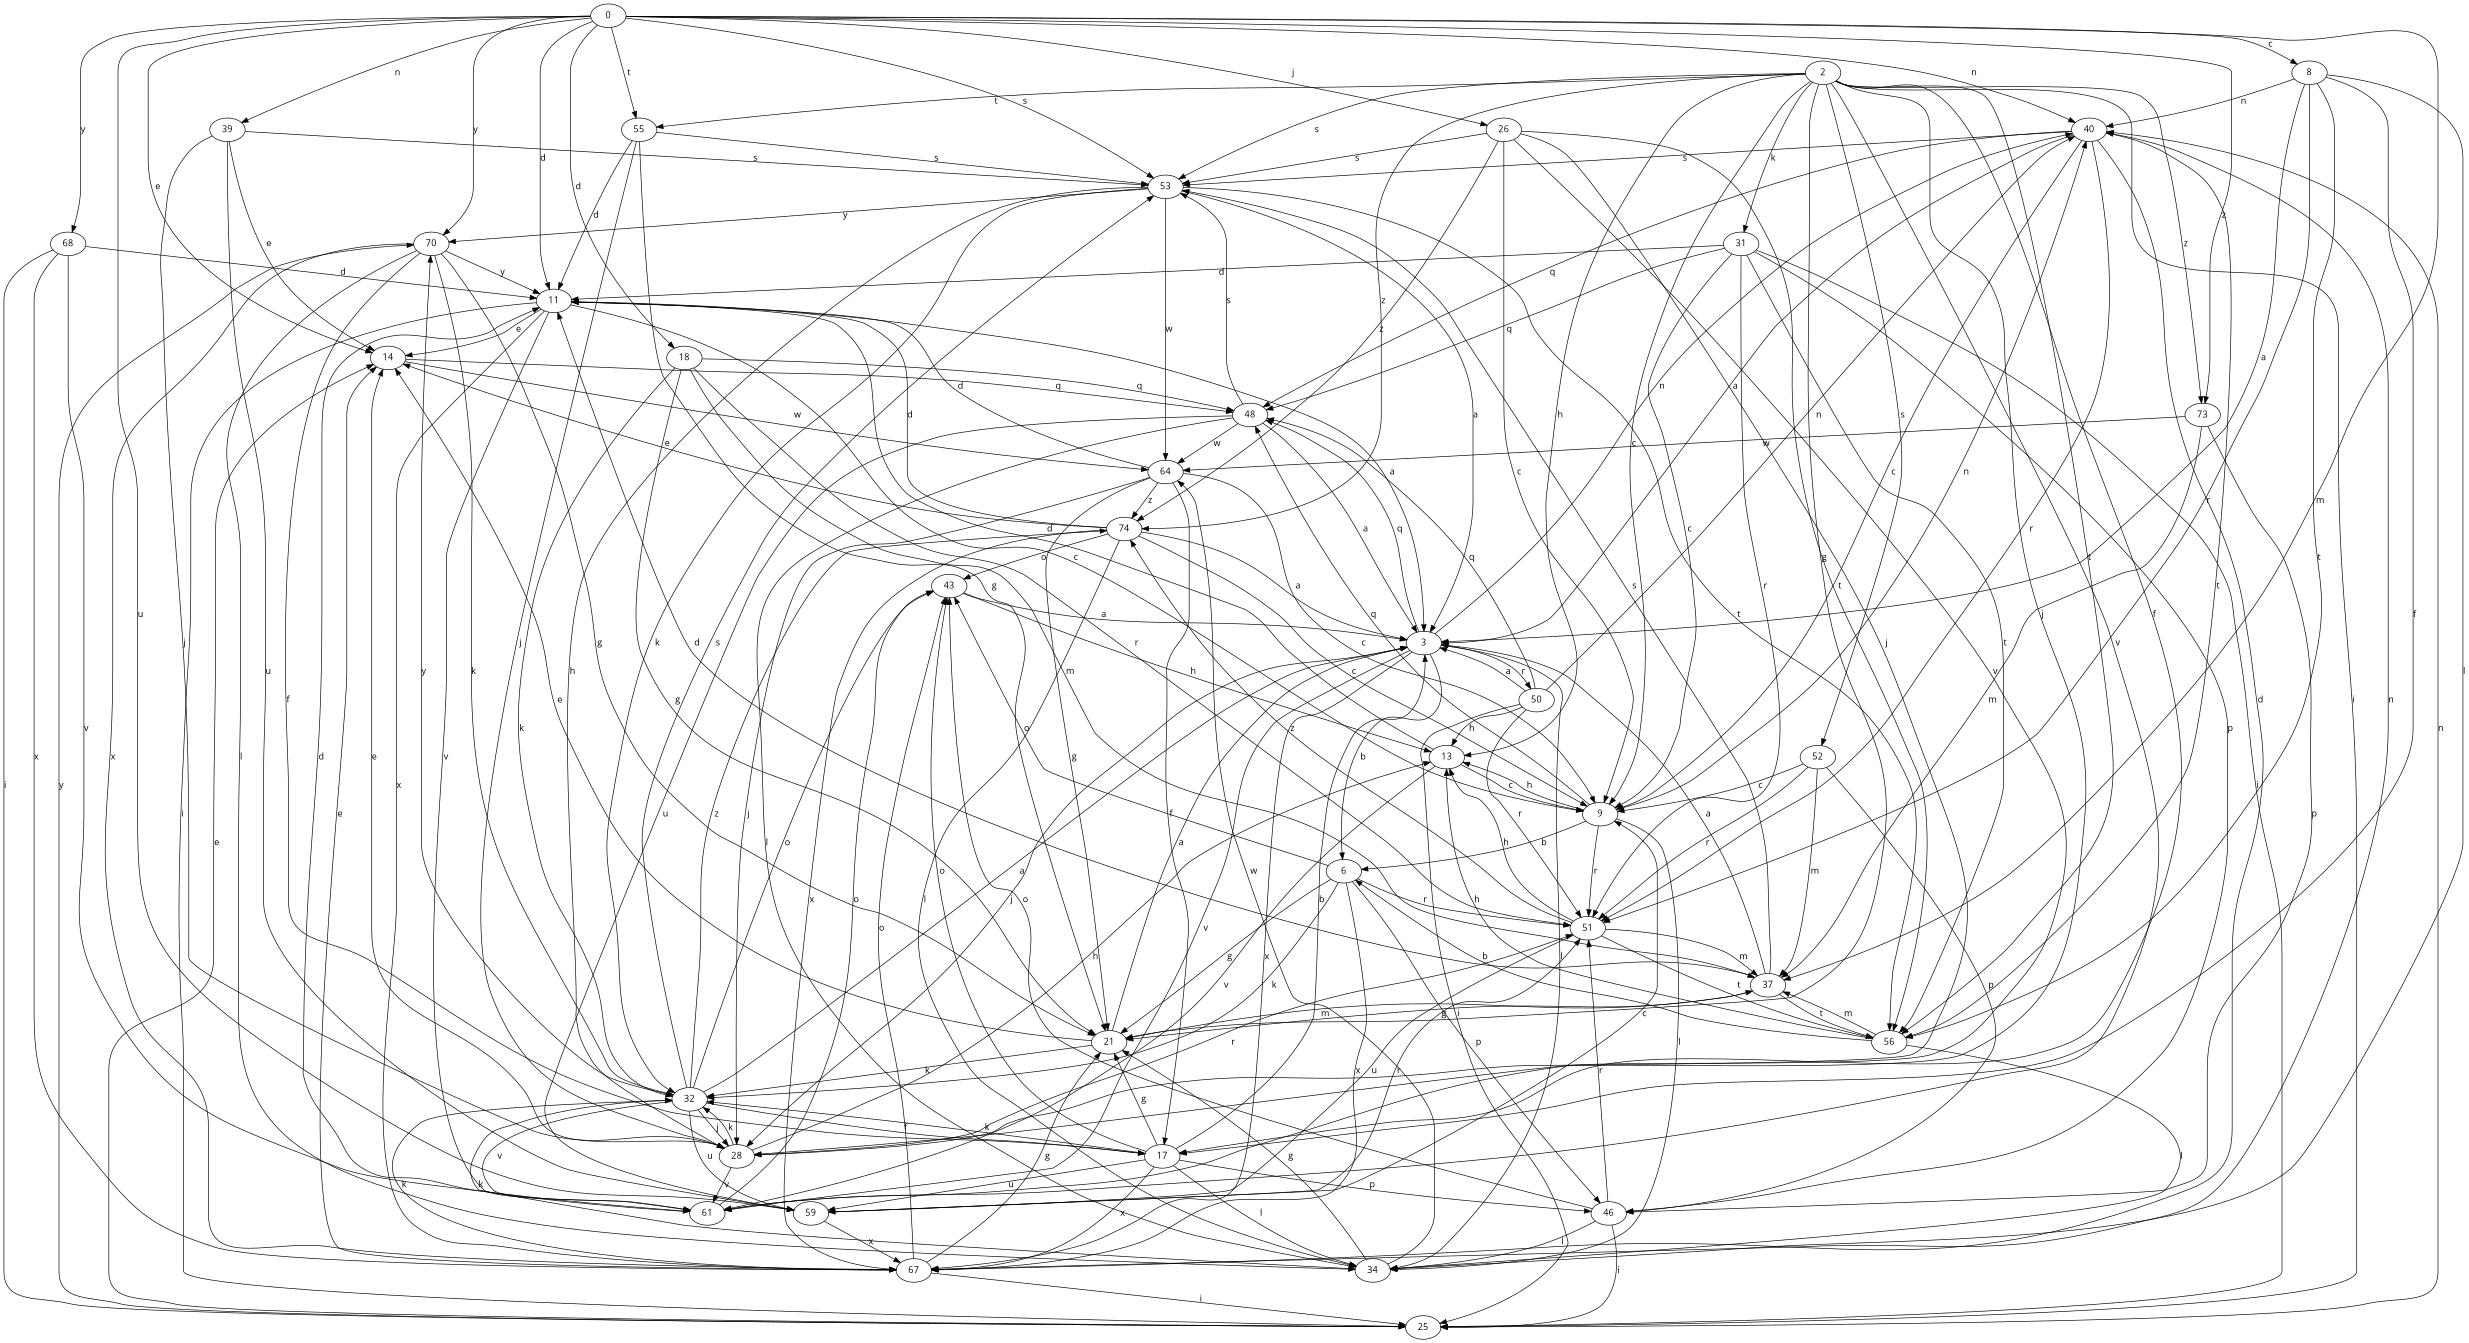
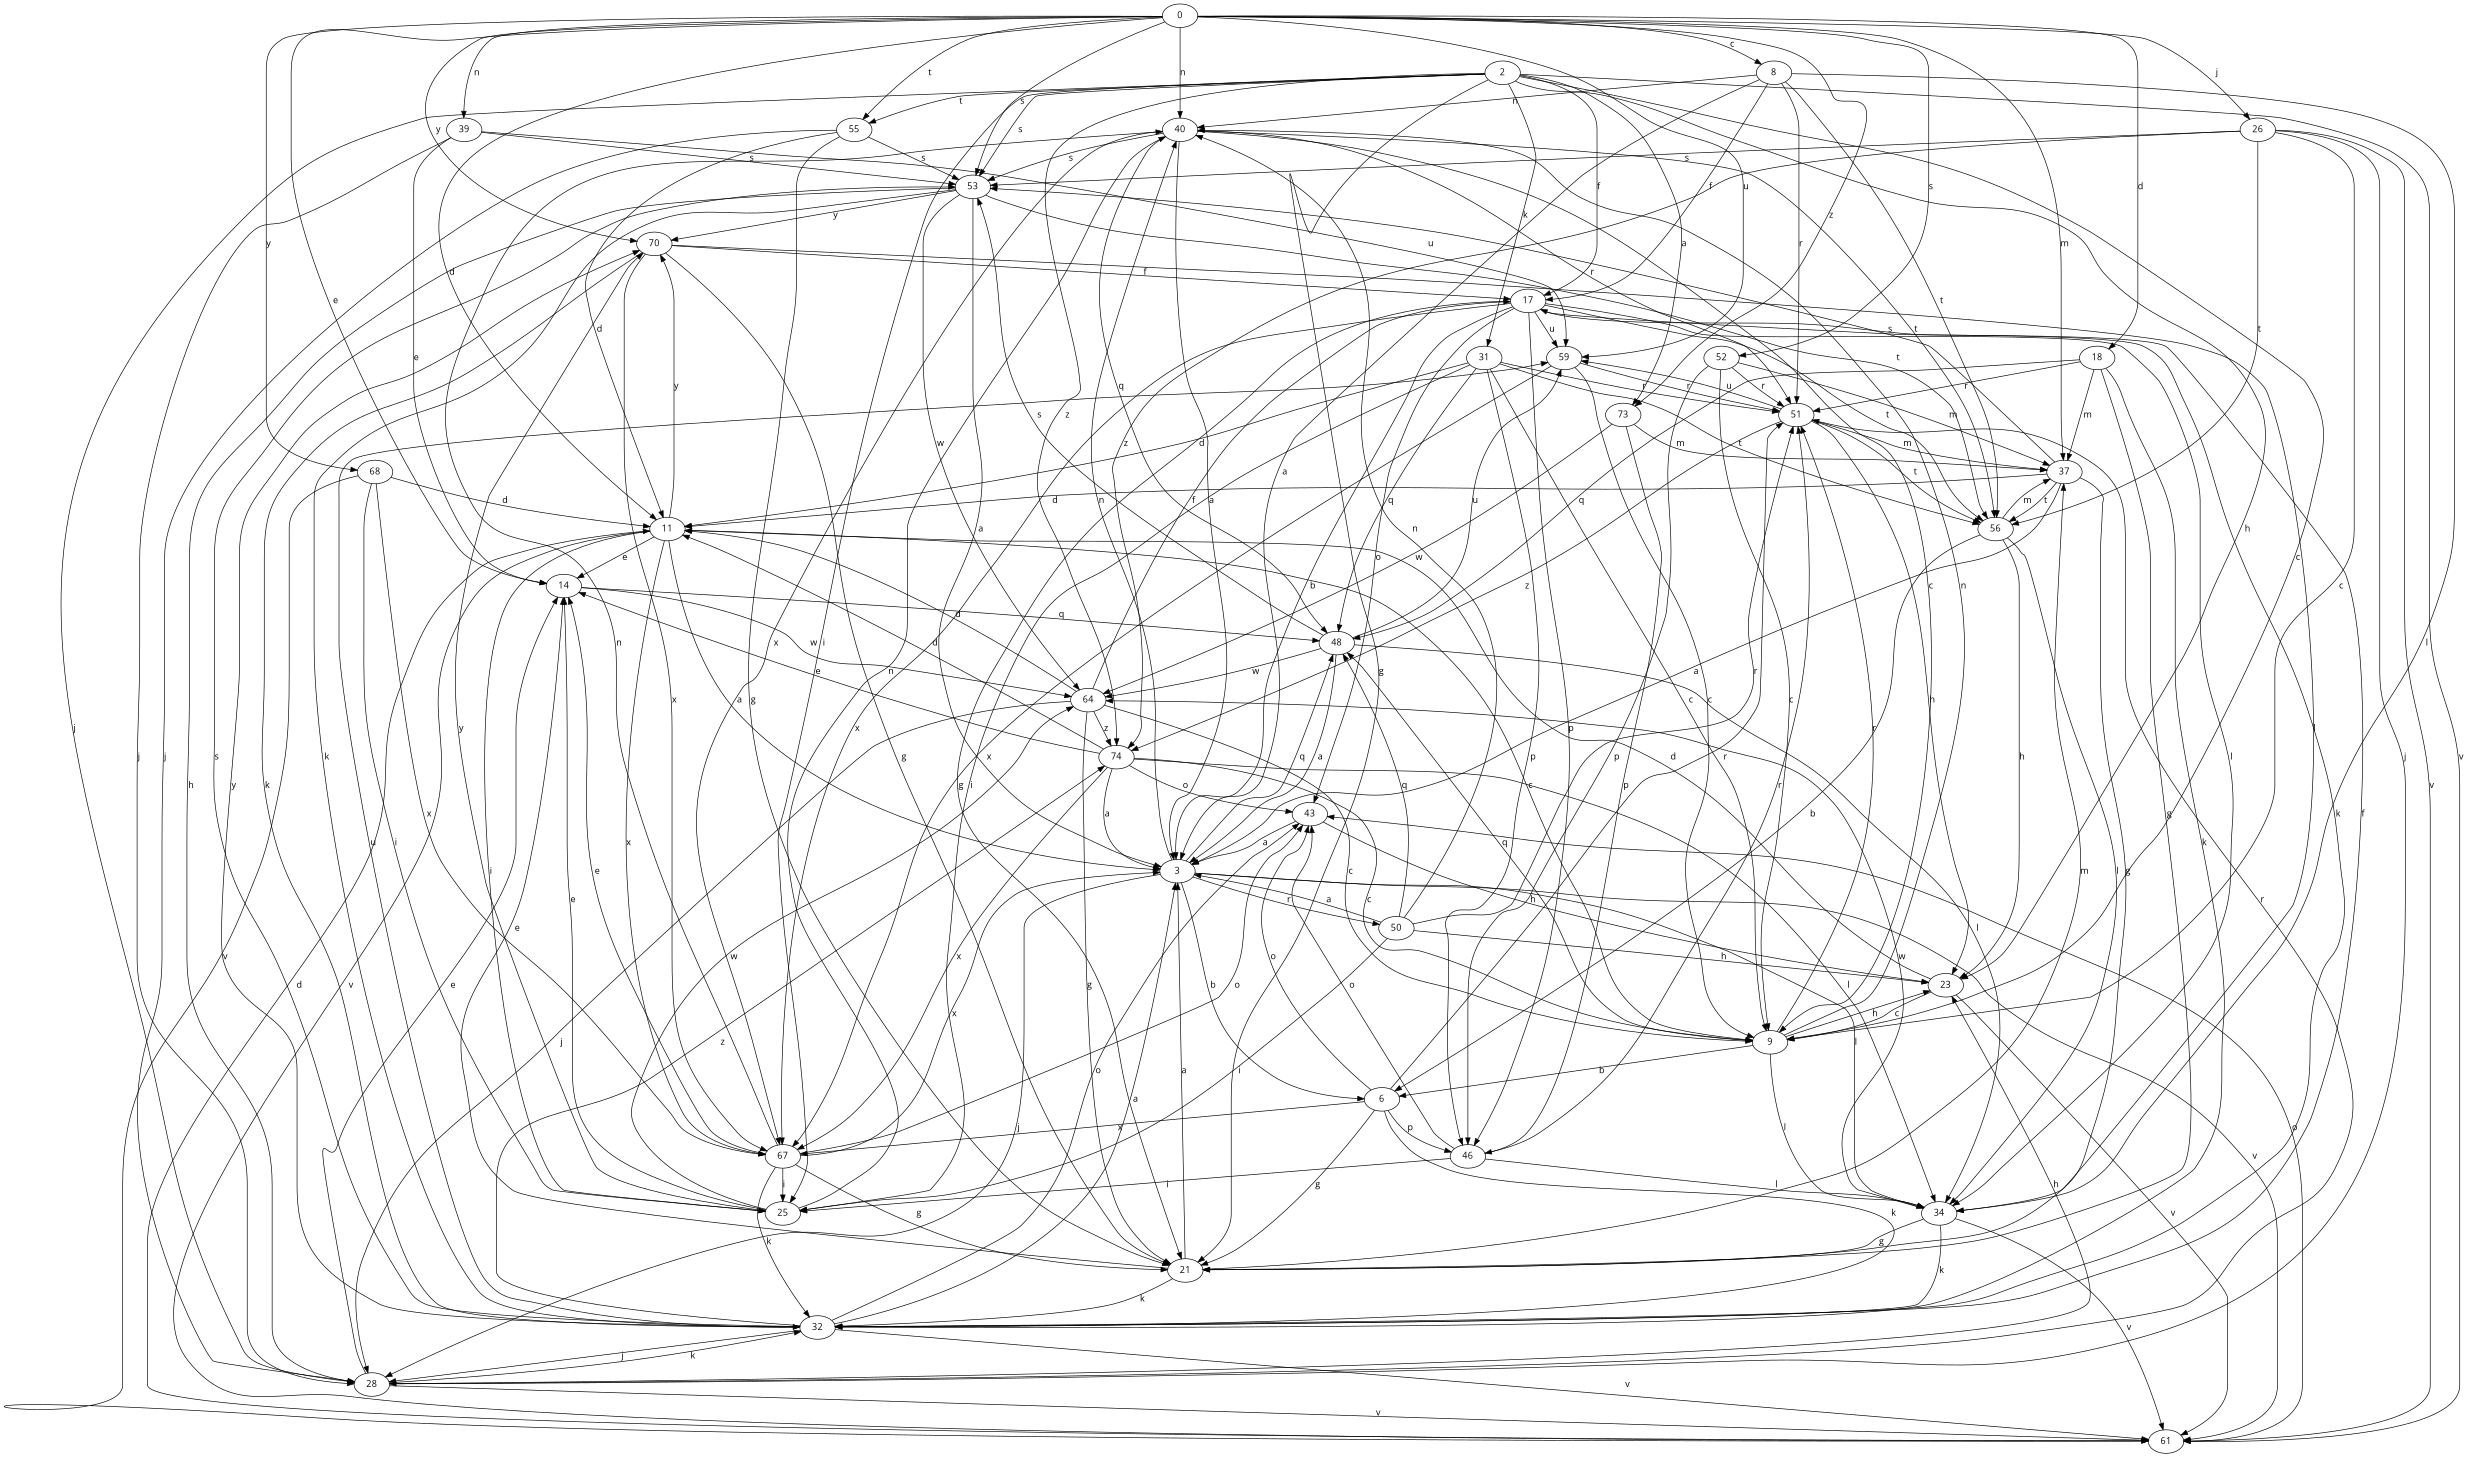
edge "2" -> "73": label "z" -> "a"
edge "70" -> "11": reversed
edge "2" -> "52": now "0" -> "52"
edge "2" -> "56": now "17" -> "56"
edge "40" -> "67": label "d" -> "x"
node "13": label "13" -> "23"
edge "25" -> "64": added, label "w"
edge "3" -> "67": reversed
edge "34" -> "61": added, label "v"
